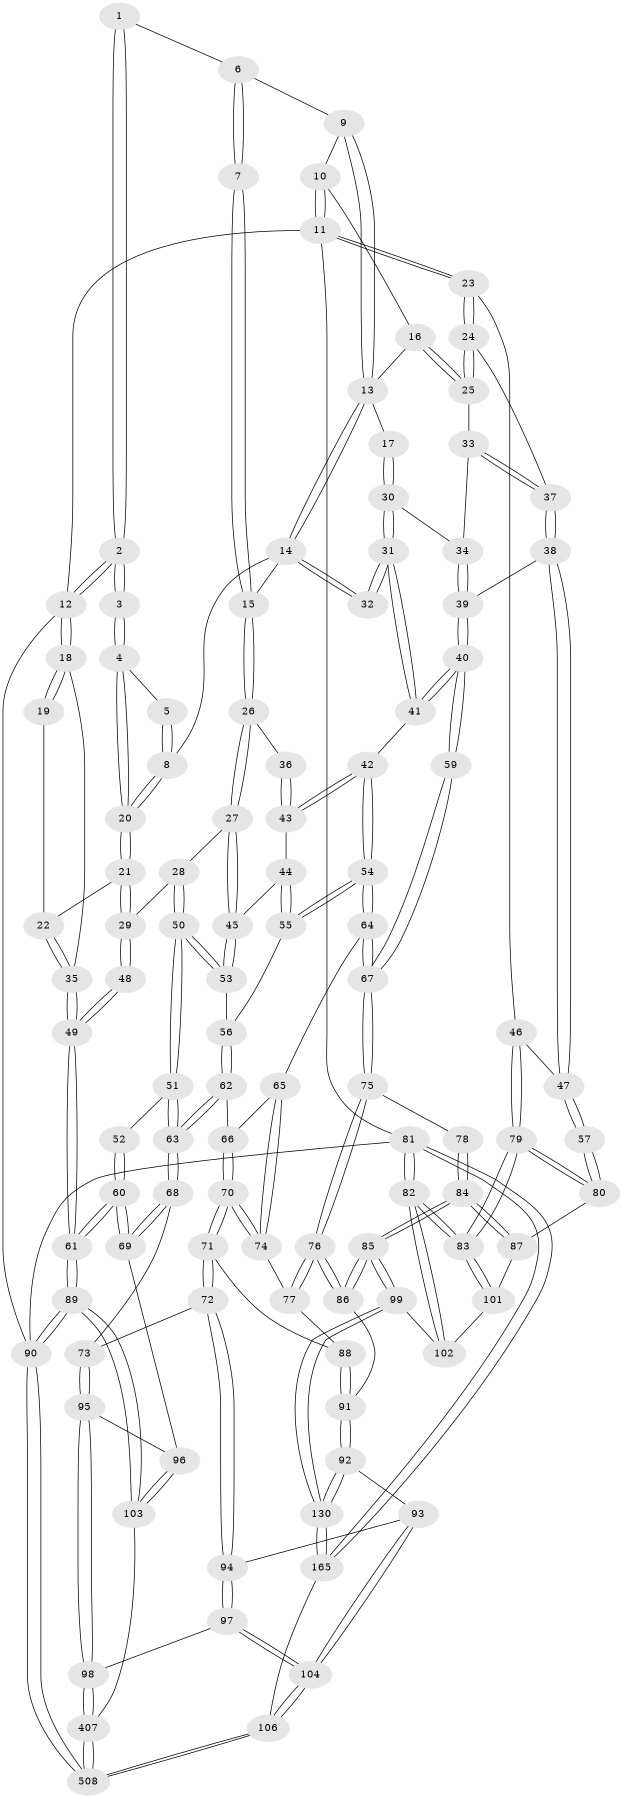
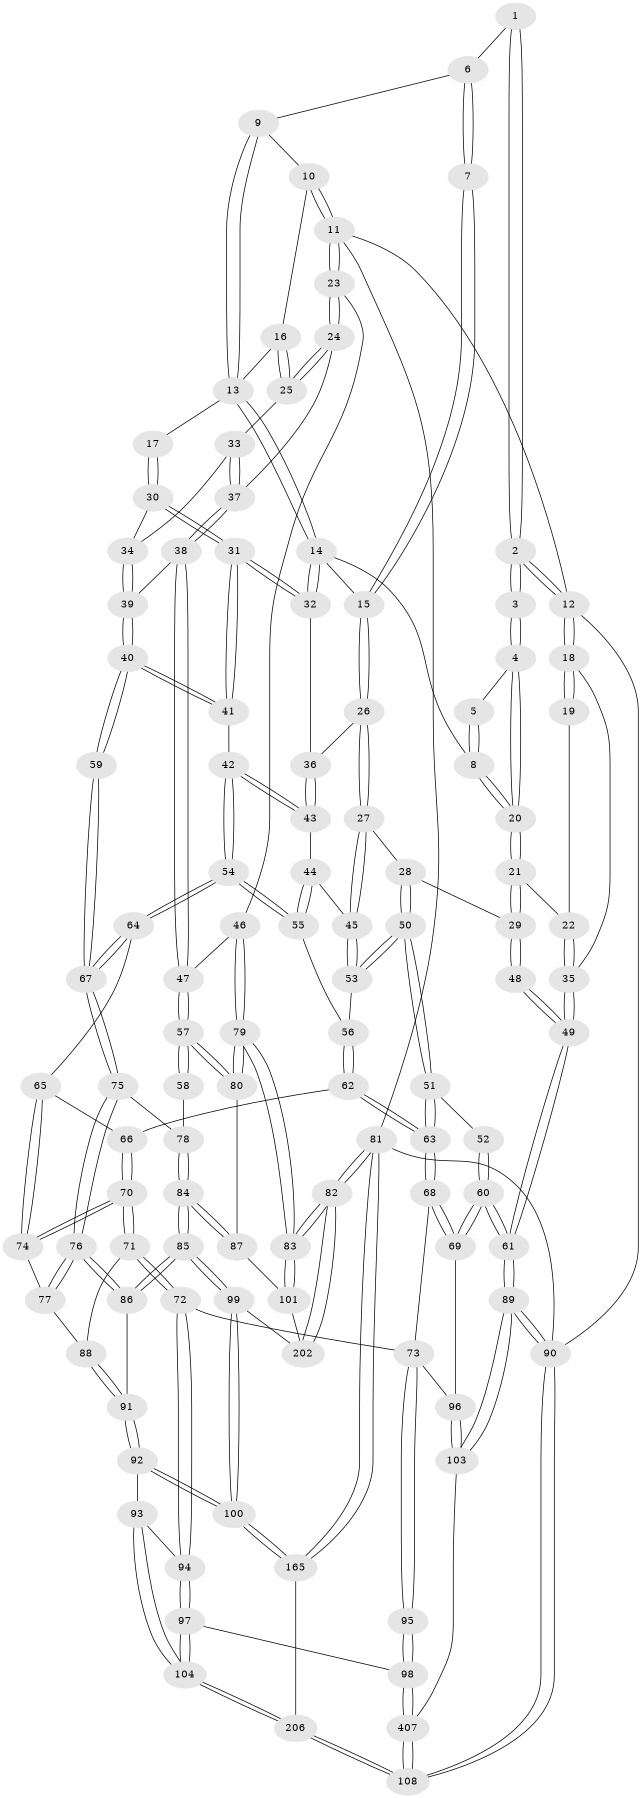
edge "32" -- "36": added
node "58": added
node "102": label "102" -> "202"
edge "95" -- "96": now "73" -- "96"
node "130": label "130" -> "100"
node "106": label "106" -> "206"
node "508": label "508" -> "108"
